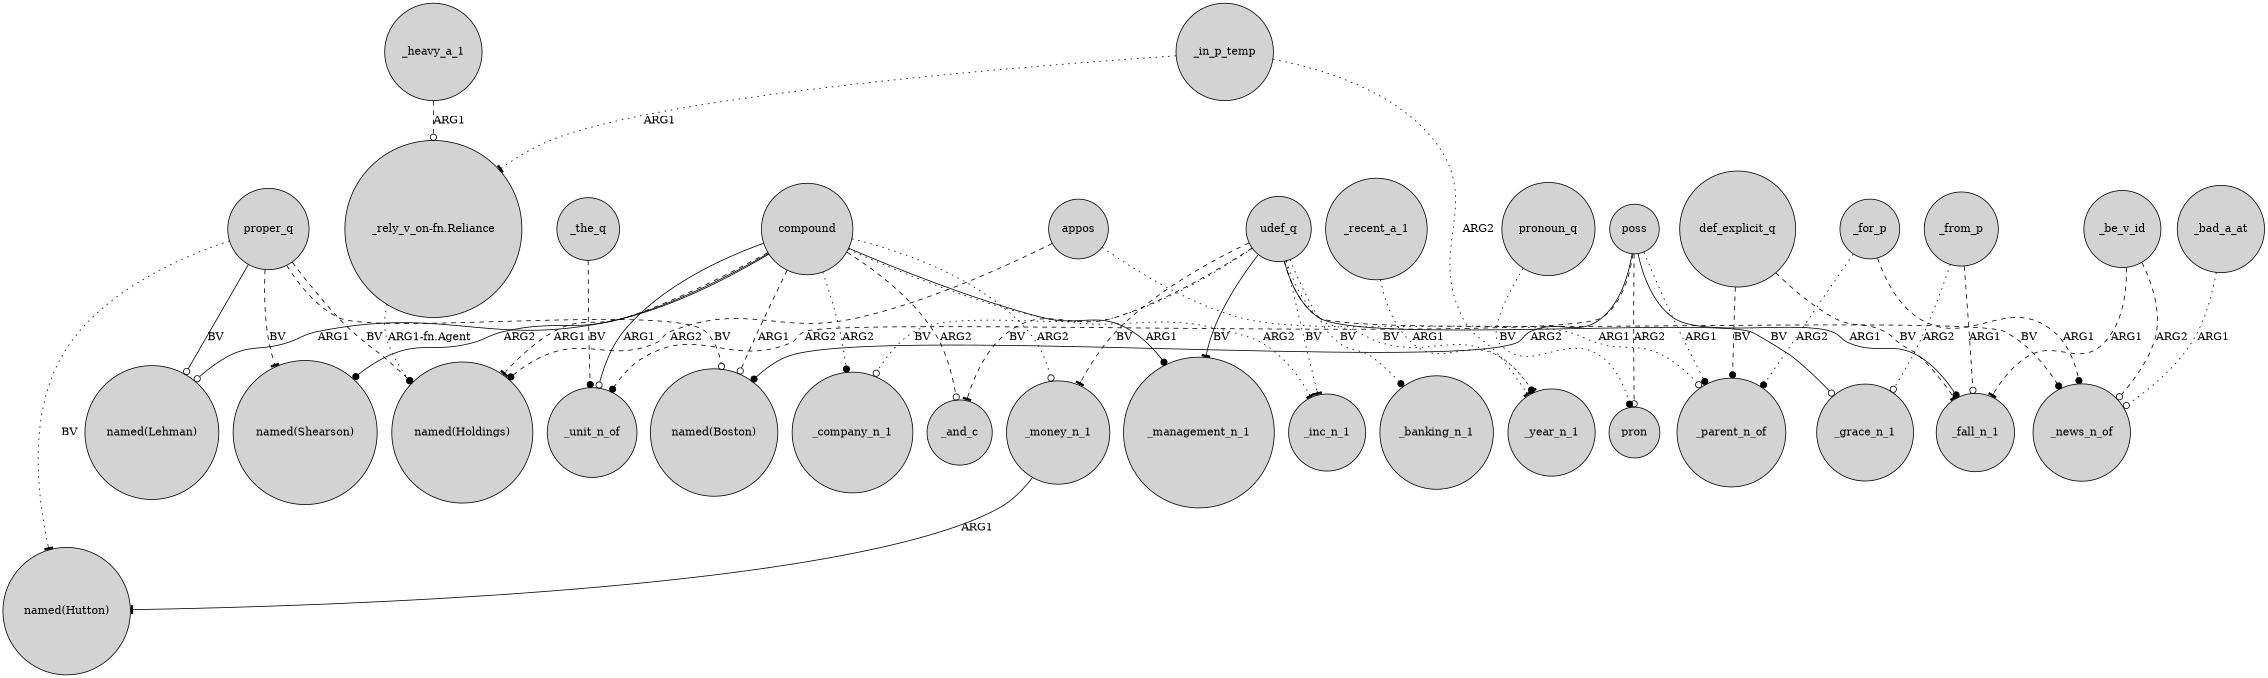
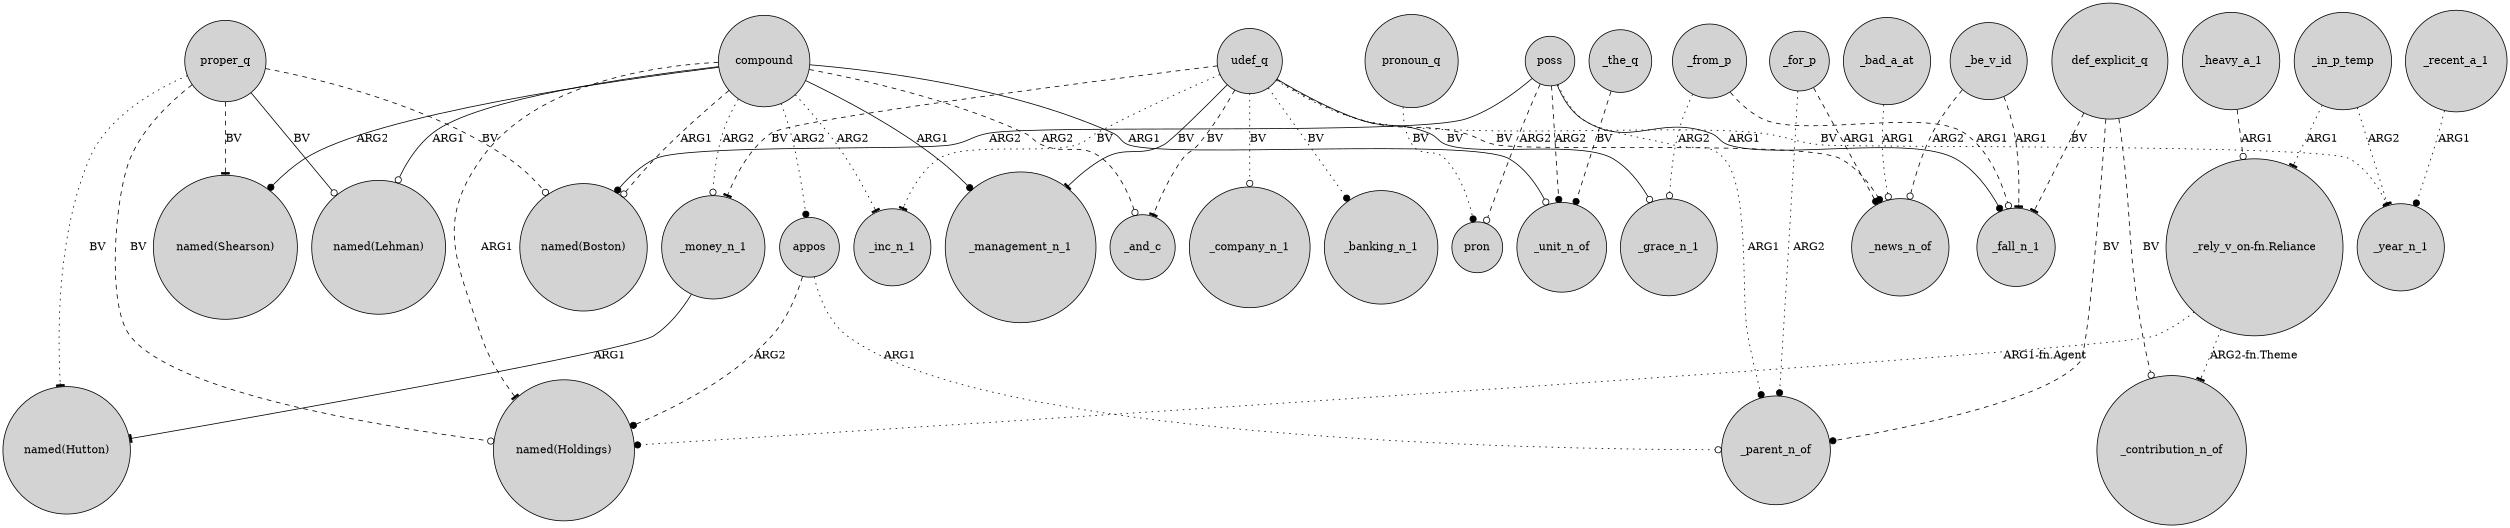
edge "compound" -> "_company_n_1": now "compound" -> "appos"
node "_contribution_n_of": added
